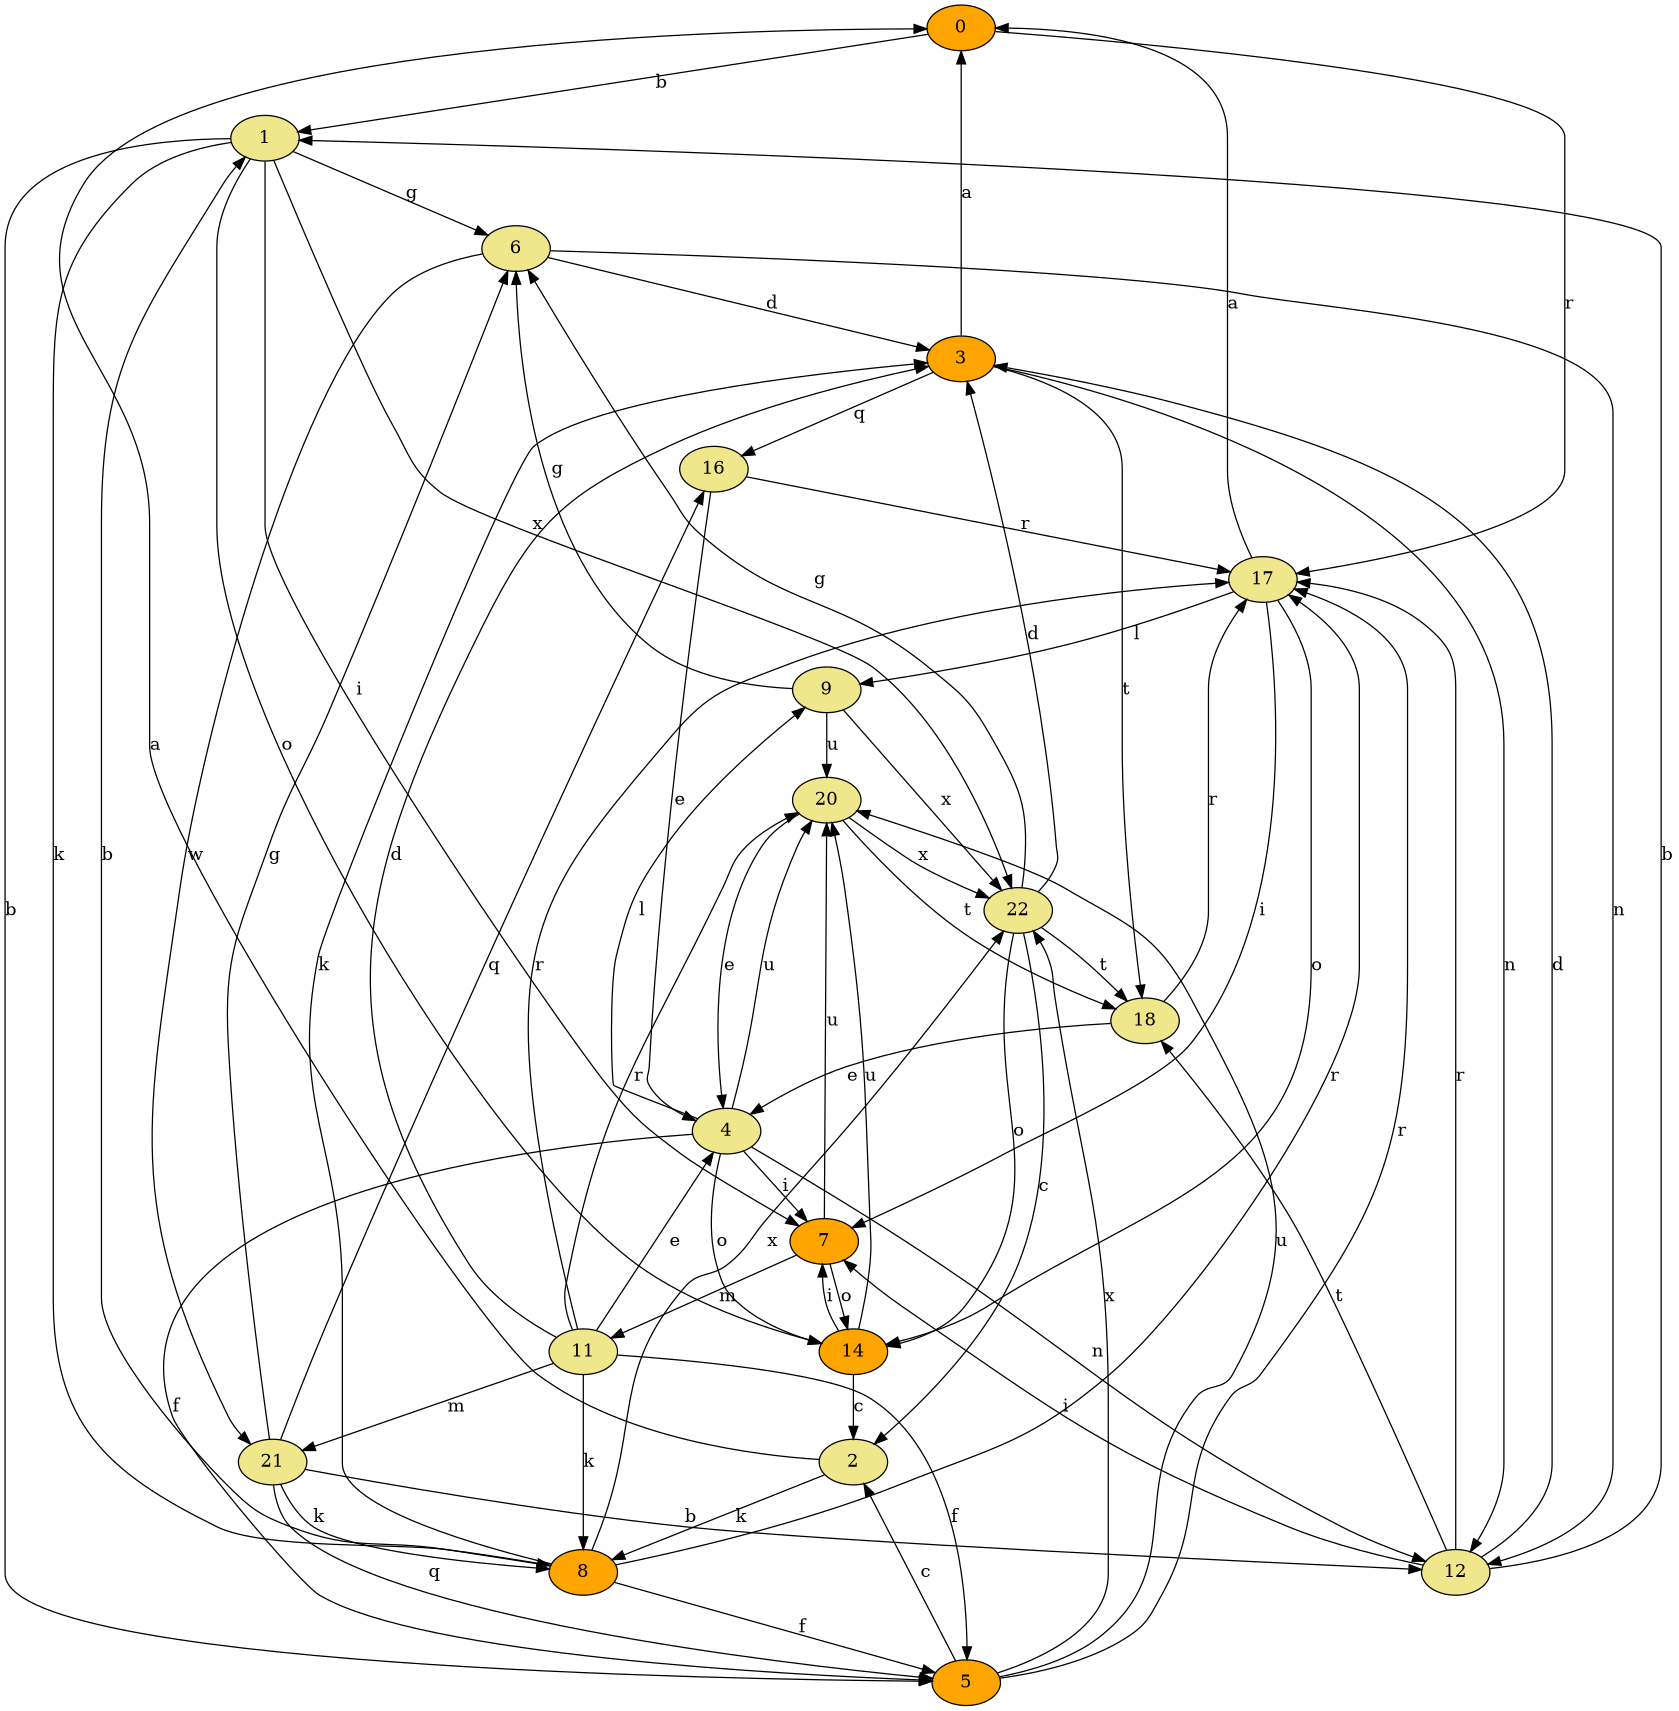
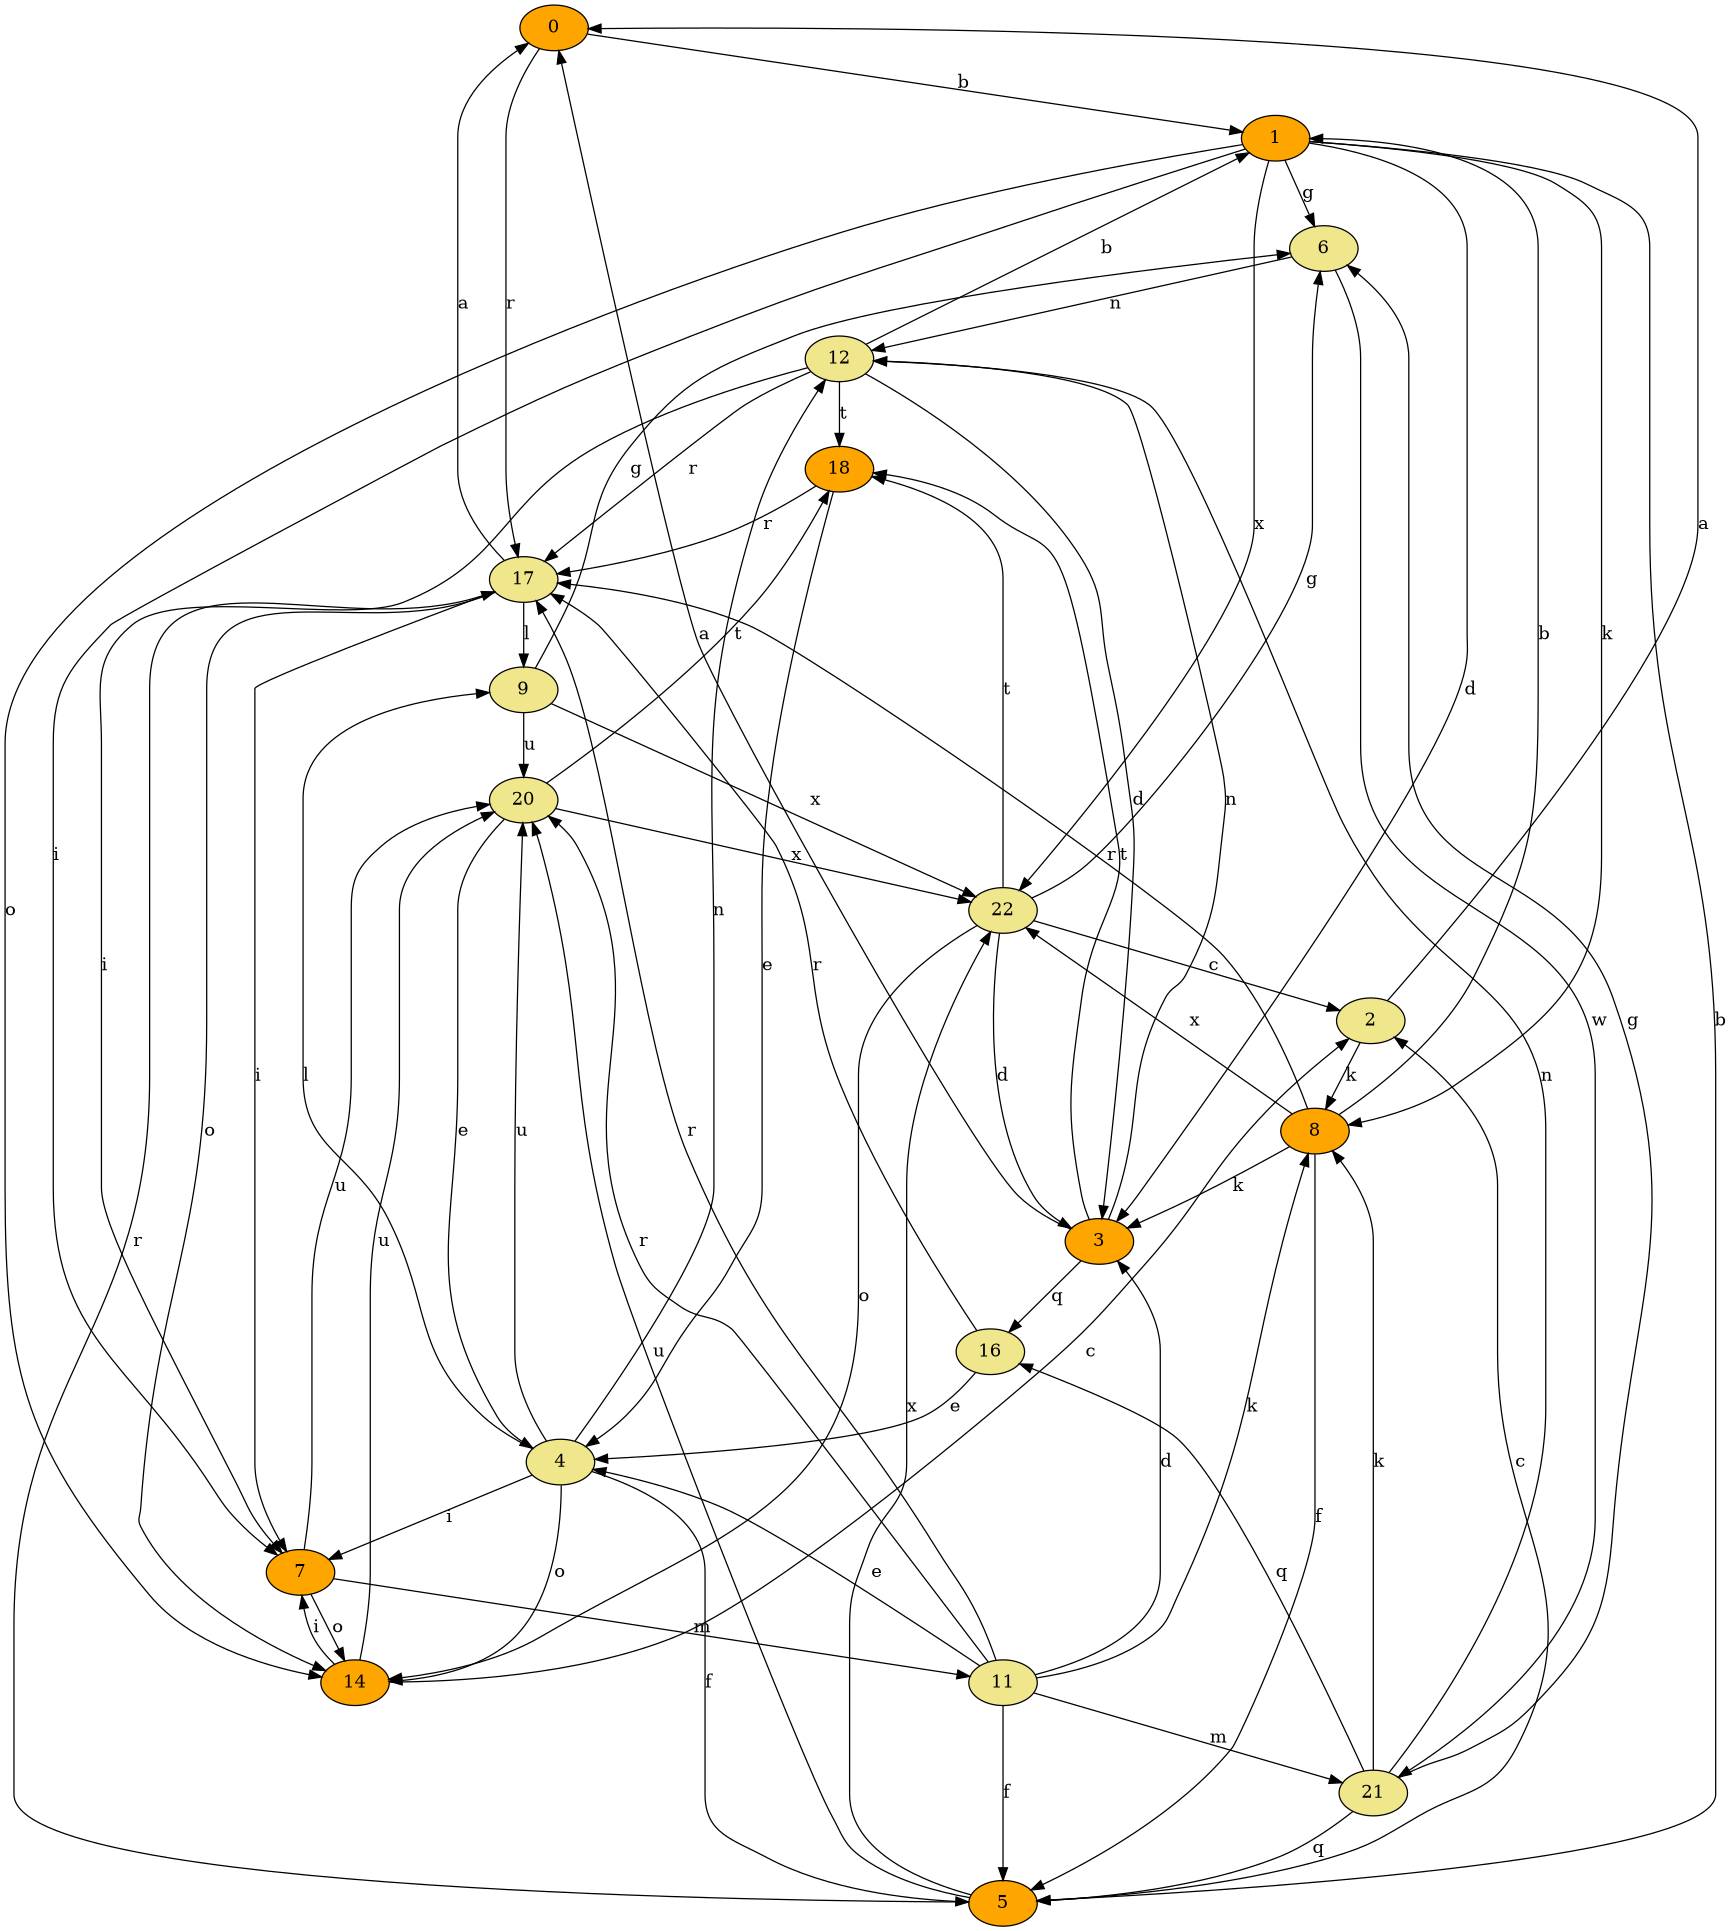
node "1": fillcolor khaki -> orange
edge "6" -> "3": now "1" -> "3"
node "18": fillcolor khaki -> orange
edge "21" -> "12": label "b" -> "n"
